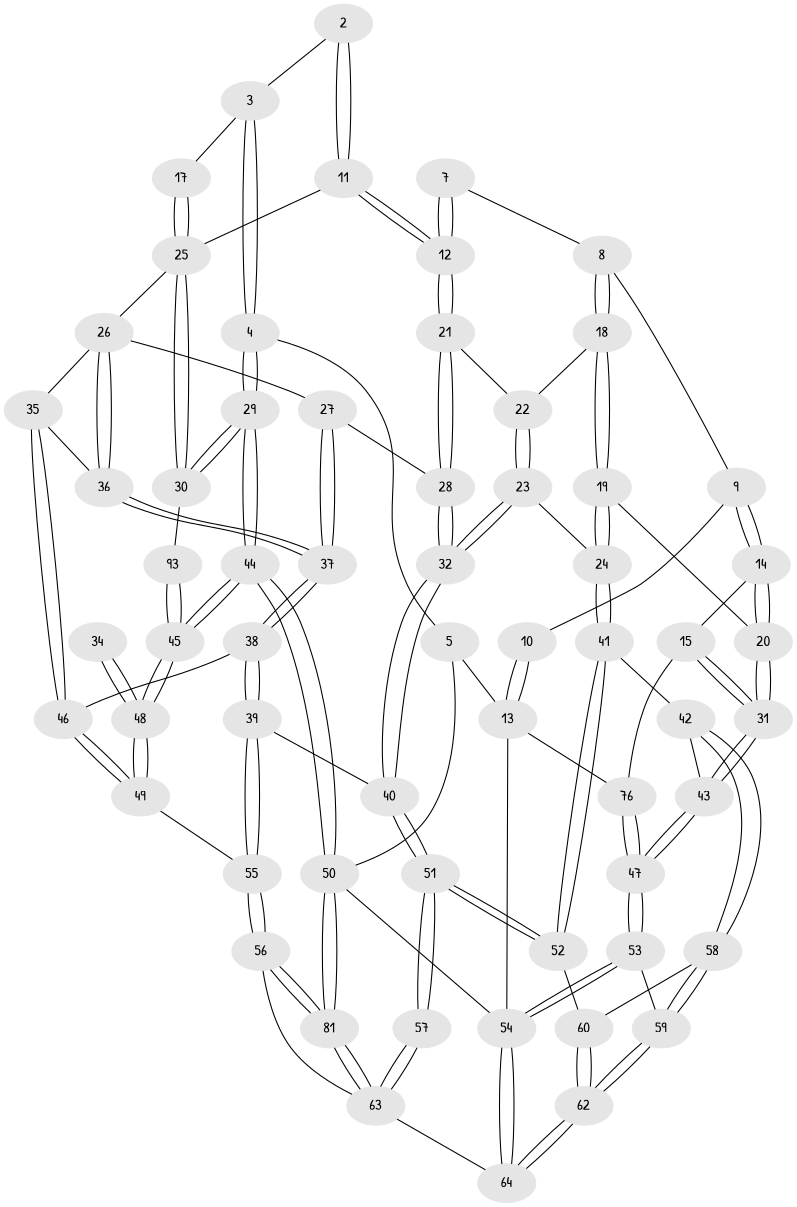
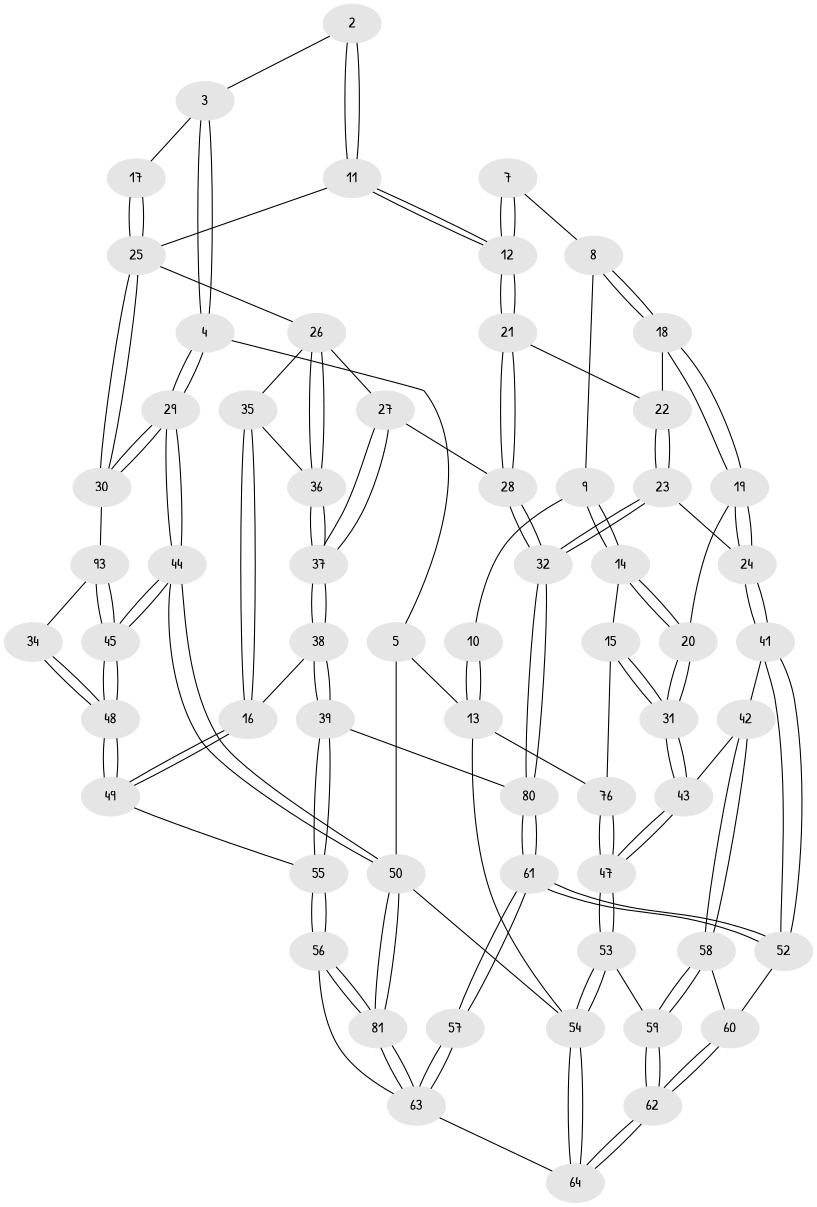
edge "93" -- "34": added
node "46": label "46" -> "16"
node "40": label "40" -> "80"
node "51": label "51" -> "61"
